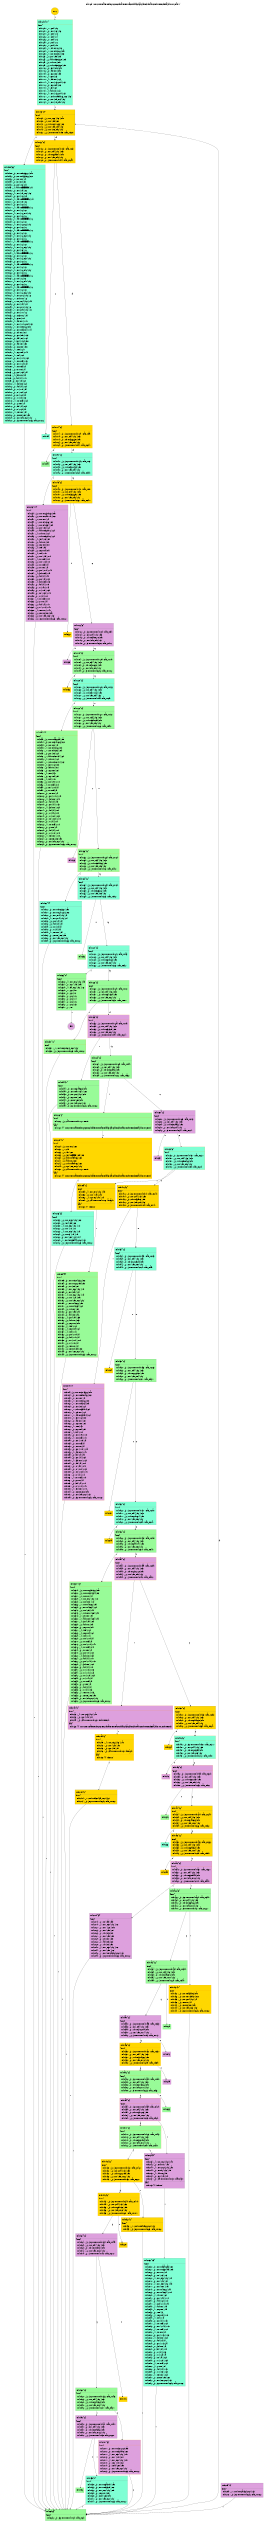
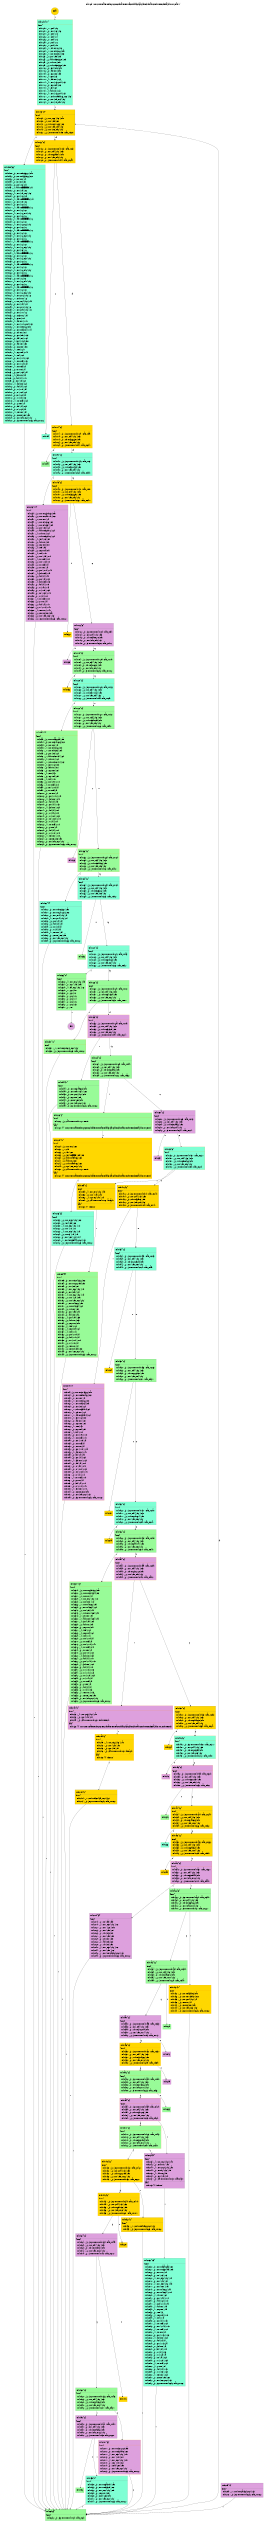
node "Entry": label "Entry" -> "Final"
